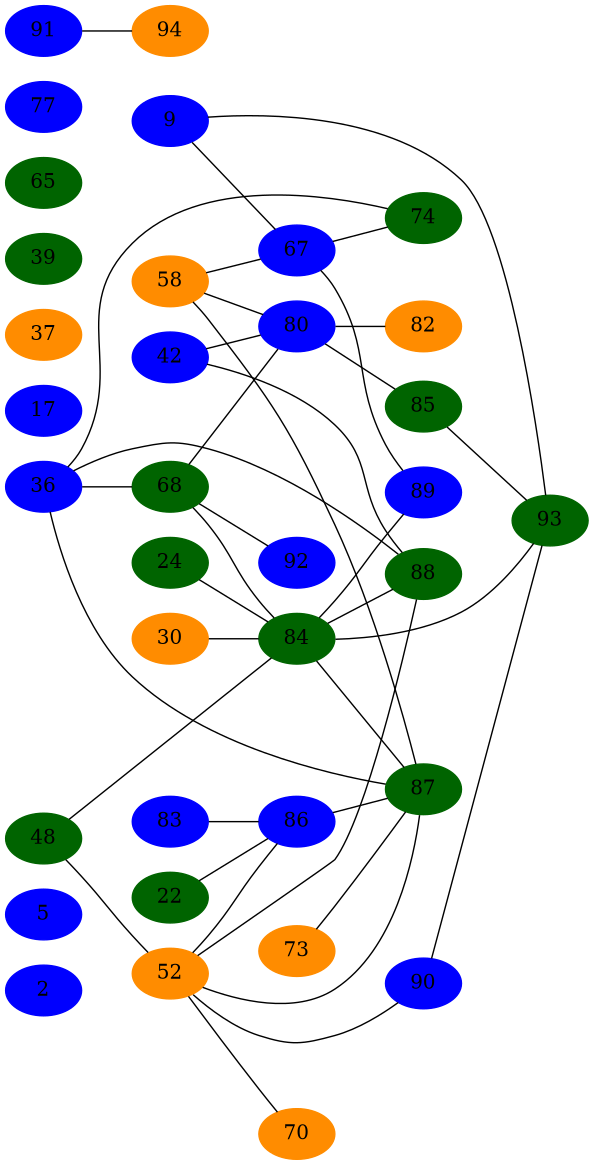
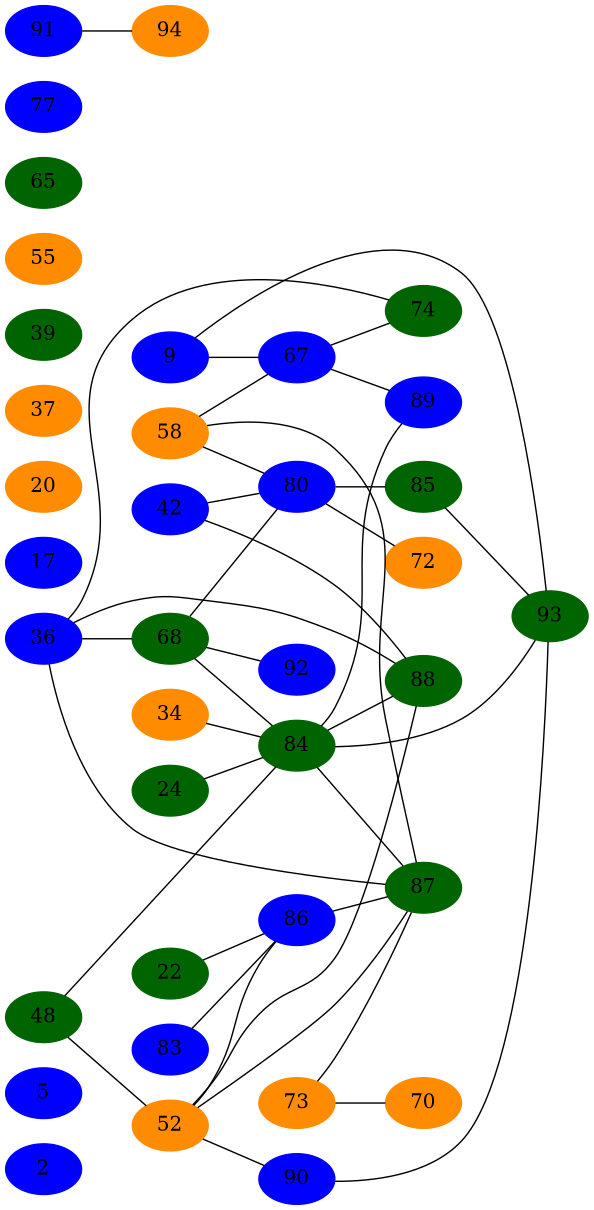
node "55": added
node "82": label "82" -> "72"
node "20": added
node "30": label "30" -> "34"
edge "52" -- "70": now "73" -- "70"
